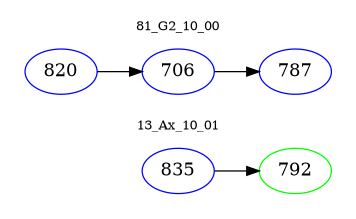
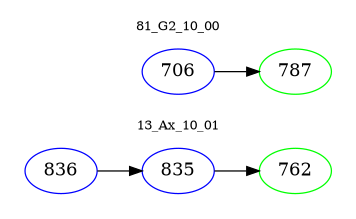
node "820": removed
node "787": color blue -> green
node "836": added
node "792": label "792" -> "762"
